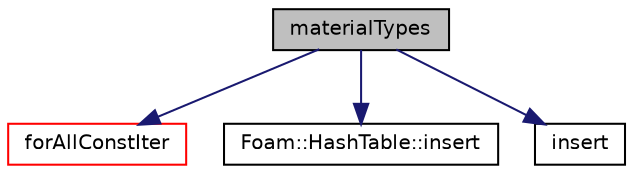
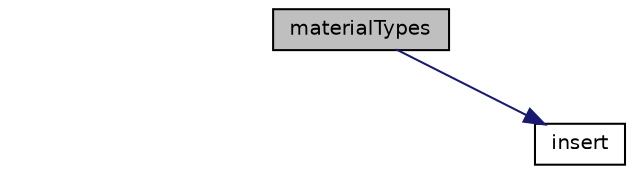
node "forAllConstIter": removed
node "Foam::HashTable::insert": removed
